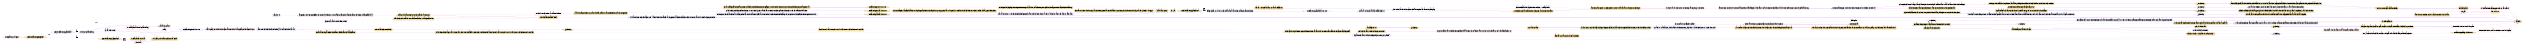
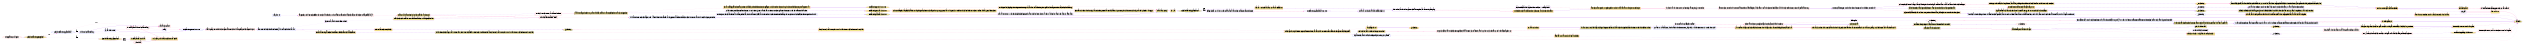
node "Ist für dich alles ein Handel. [Ende.]": fillcolor khaki -> white
node "nimm es nicht zu ernst. muss los. bis später": fillcolor white -> khaki
node "nun, da du mir davon": label "nun, da du mir davon" -> "nun, da du mir zuhörst"
